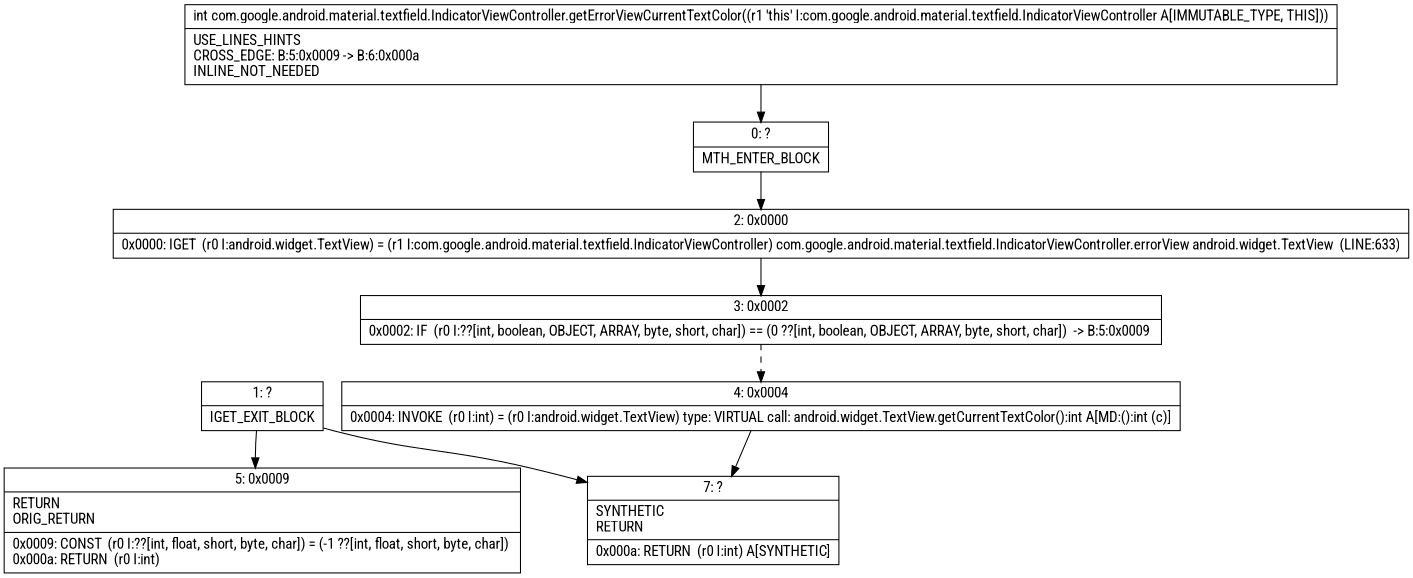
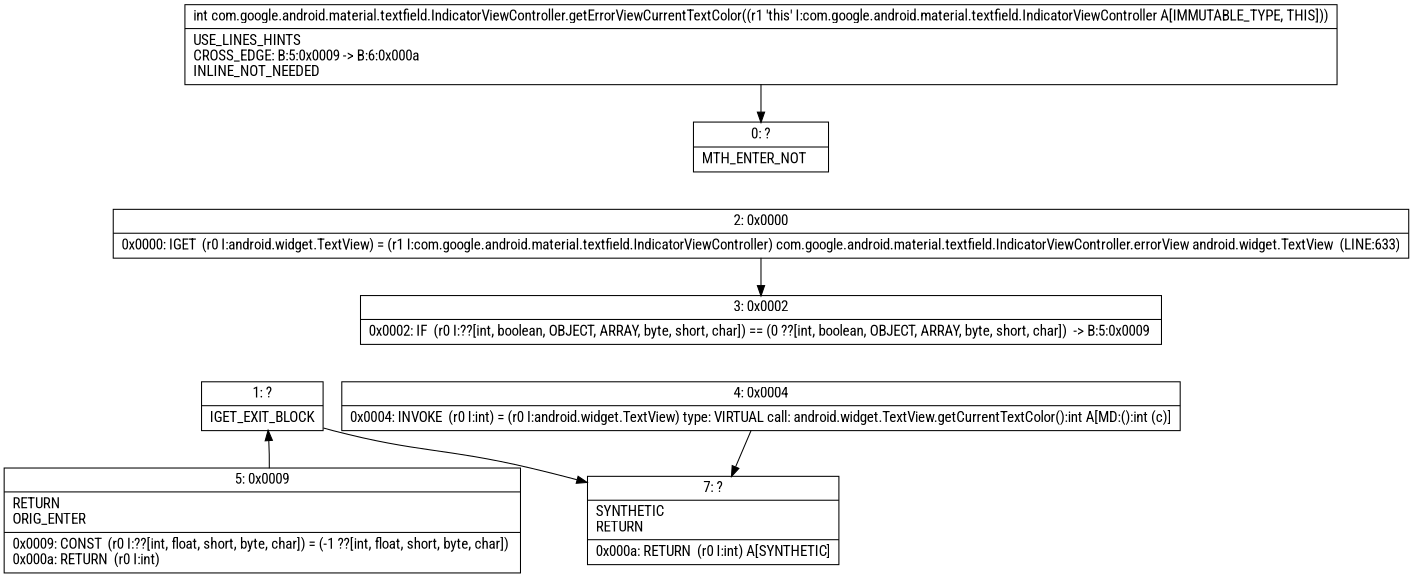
node "0: ?": text "MTH_ENTER_BLOCK" -> "MTH_ENTER_NOT"
edge "0: ?" -> "2: 0x0000": removed
edge "3: 0x0002" -> "4: 0x0004": removed
edge "1: ?" -> "5: 0x0009": reversed
node "5: 0x0009": text "ORIG_RETURN" -> "ORIG_ENTER"
